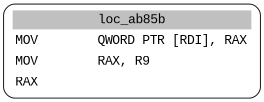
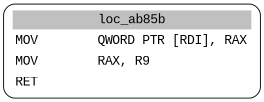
node "loc_ab85b": text "RAX" -> "RET"
